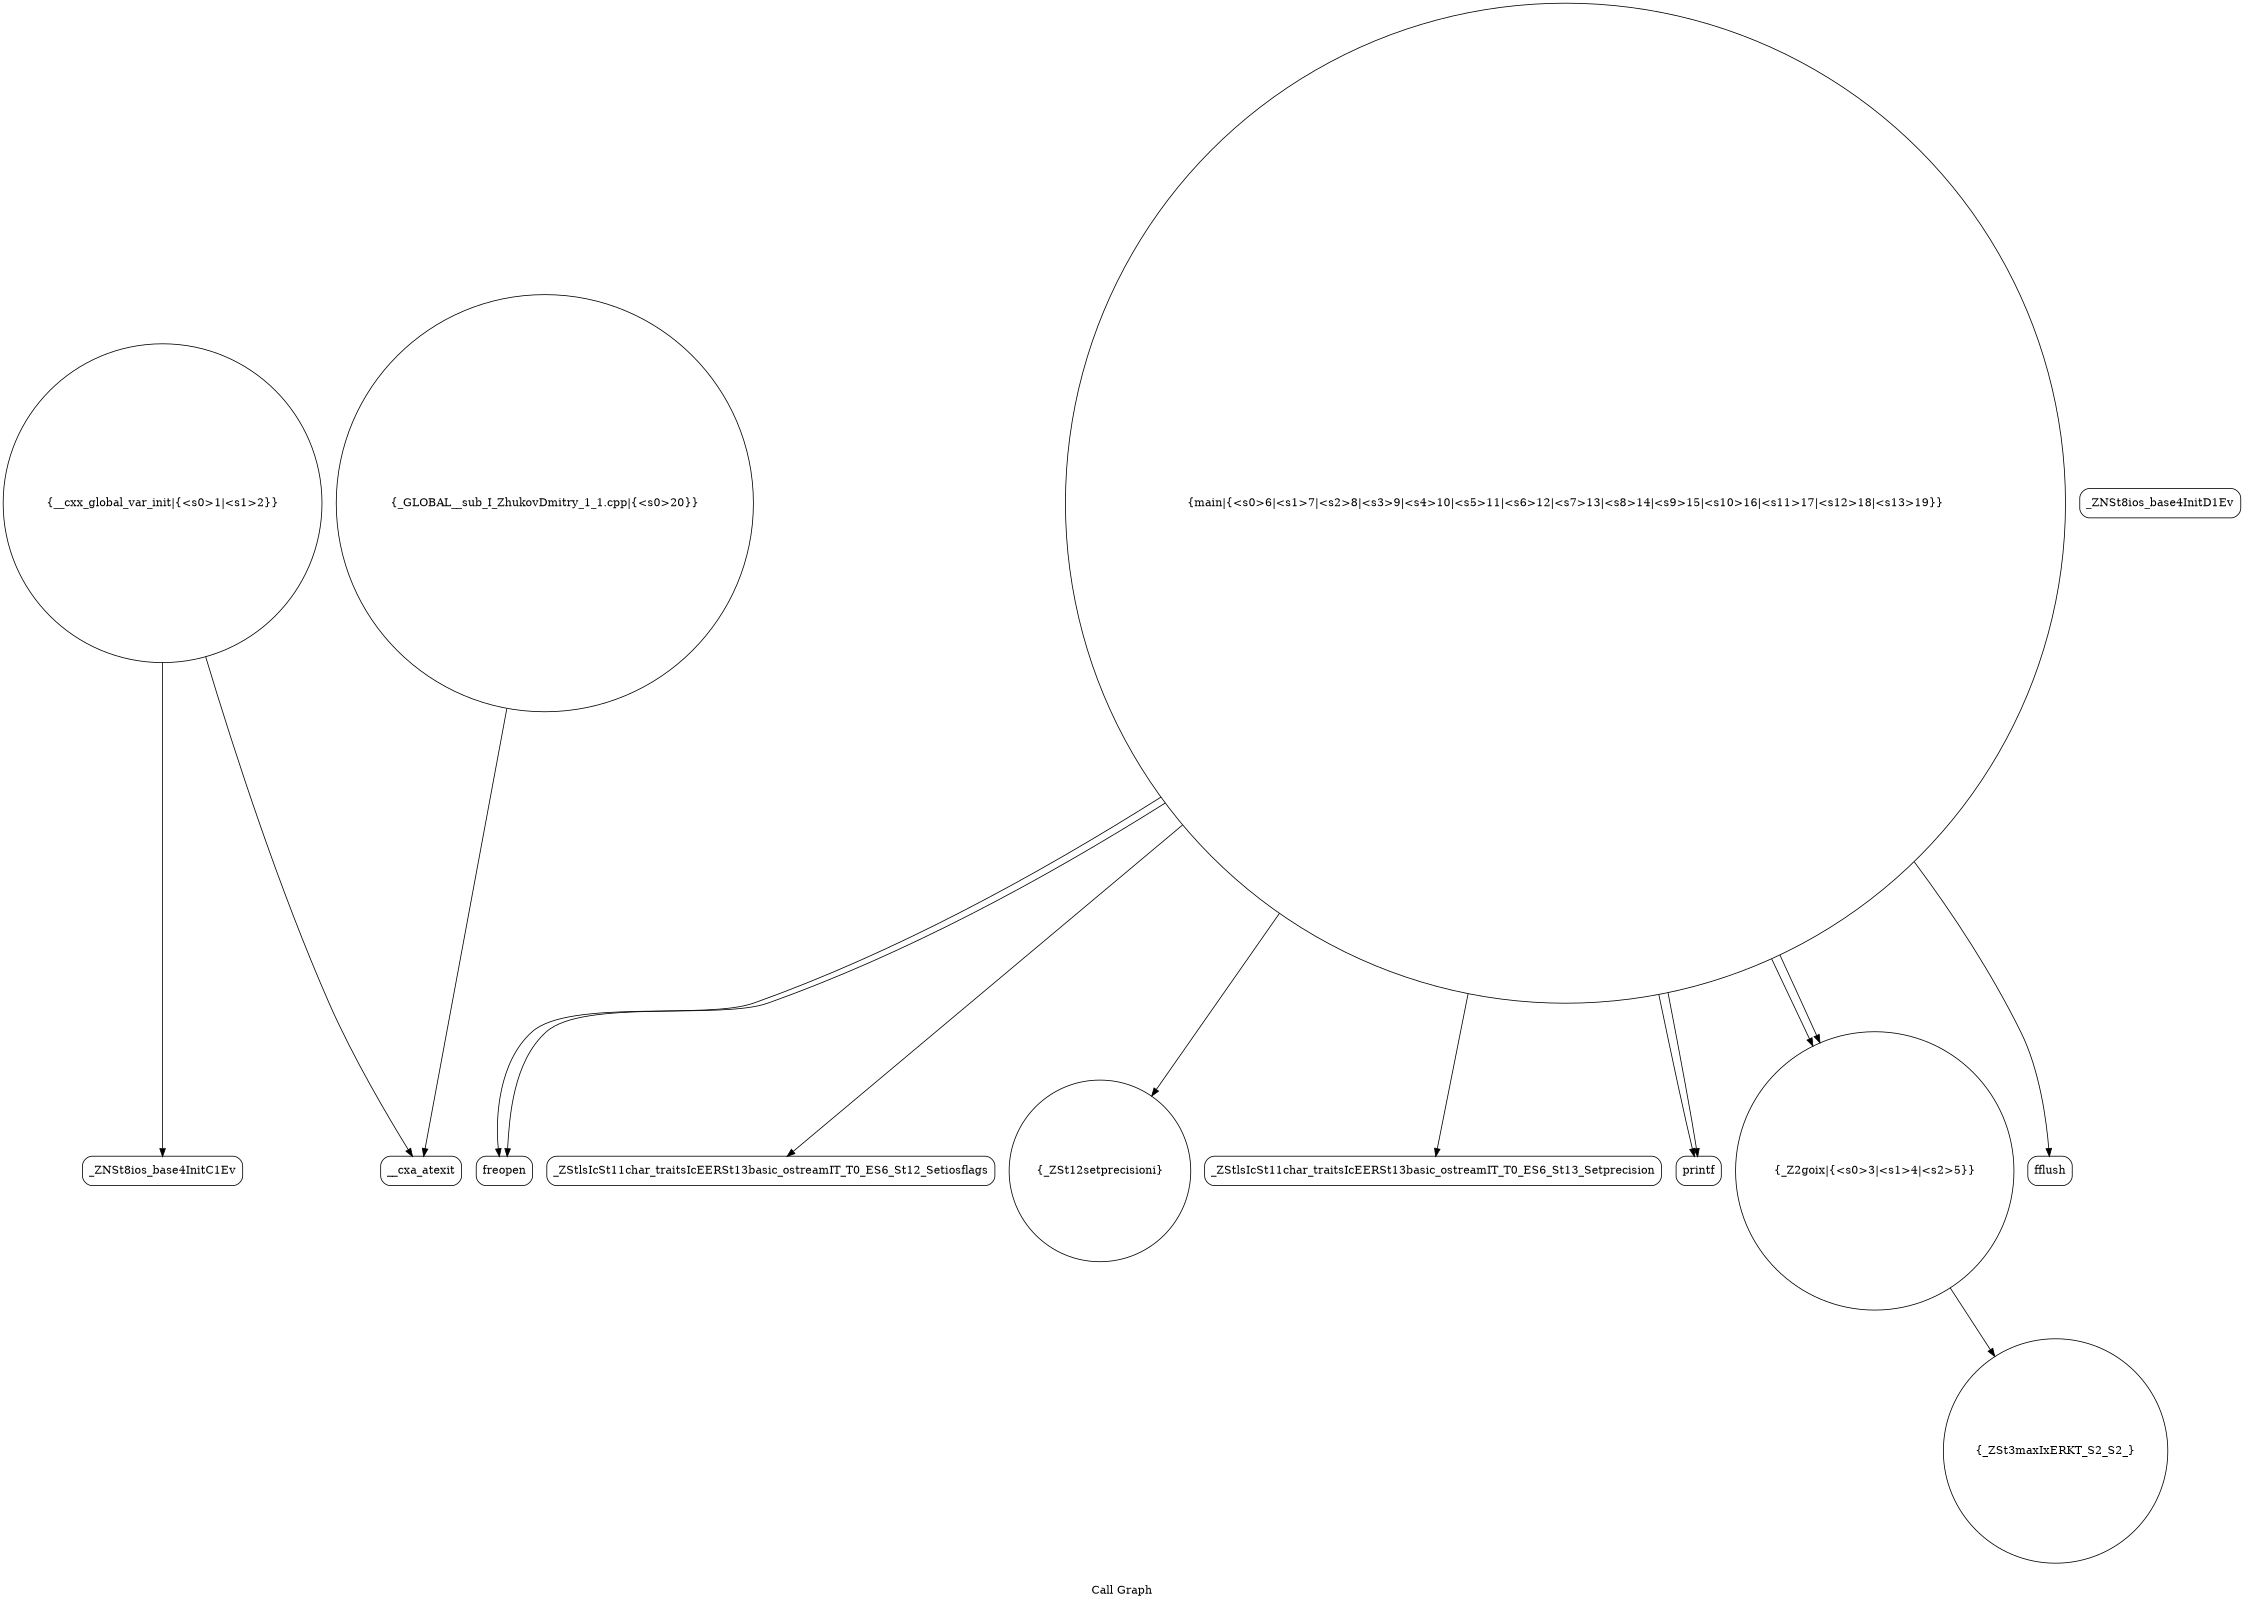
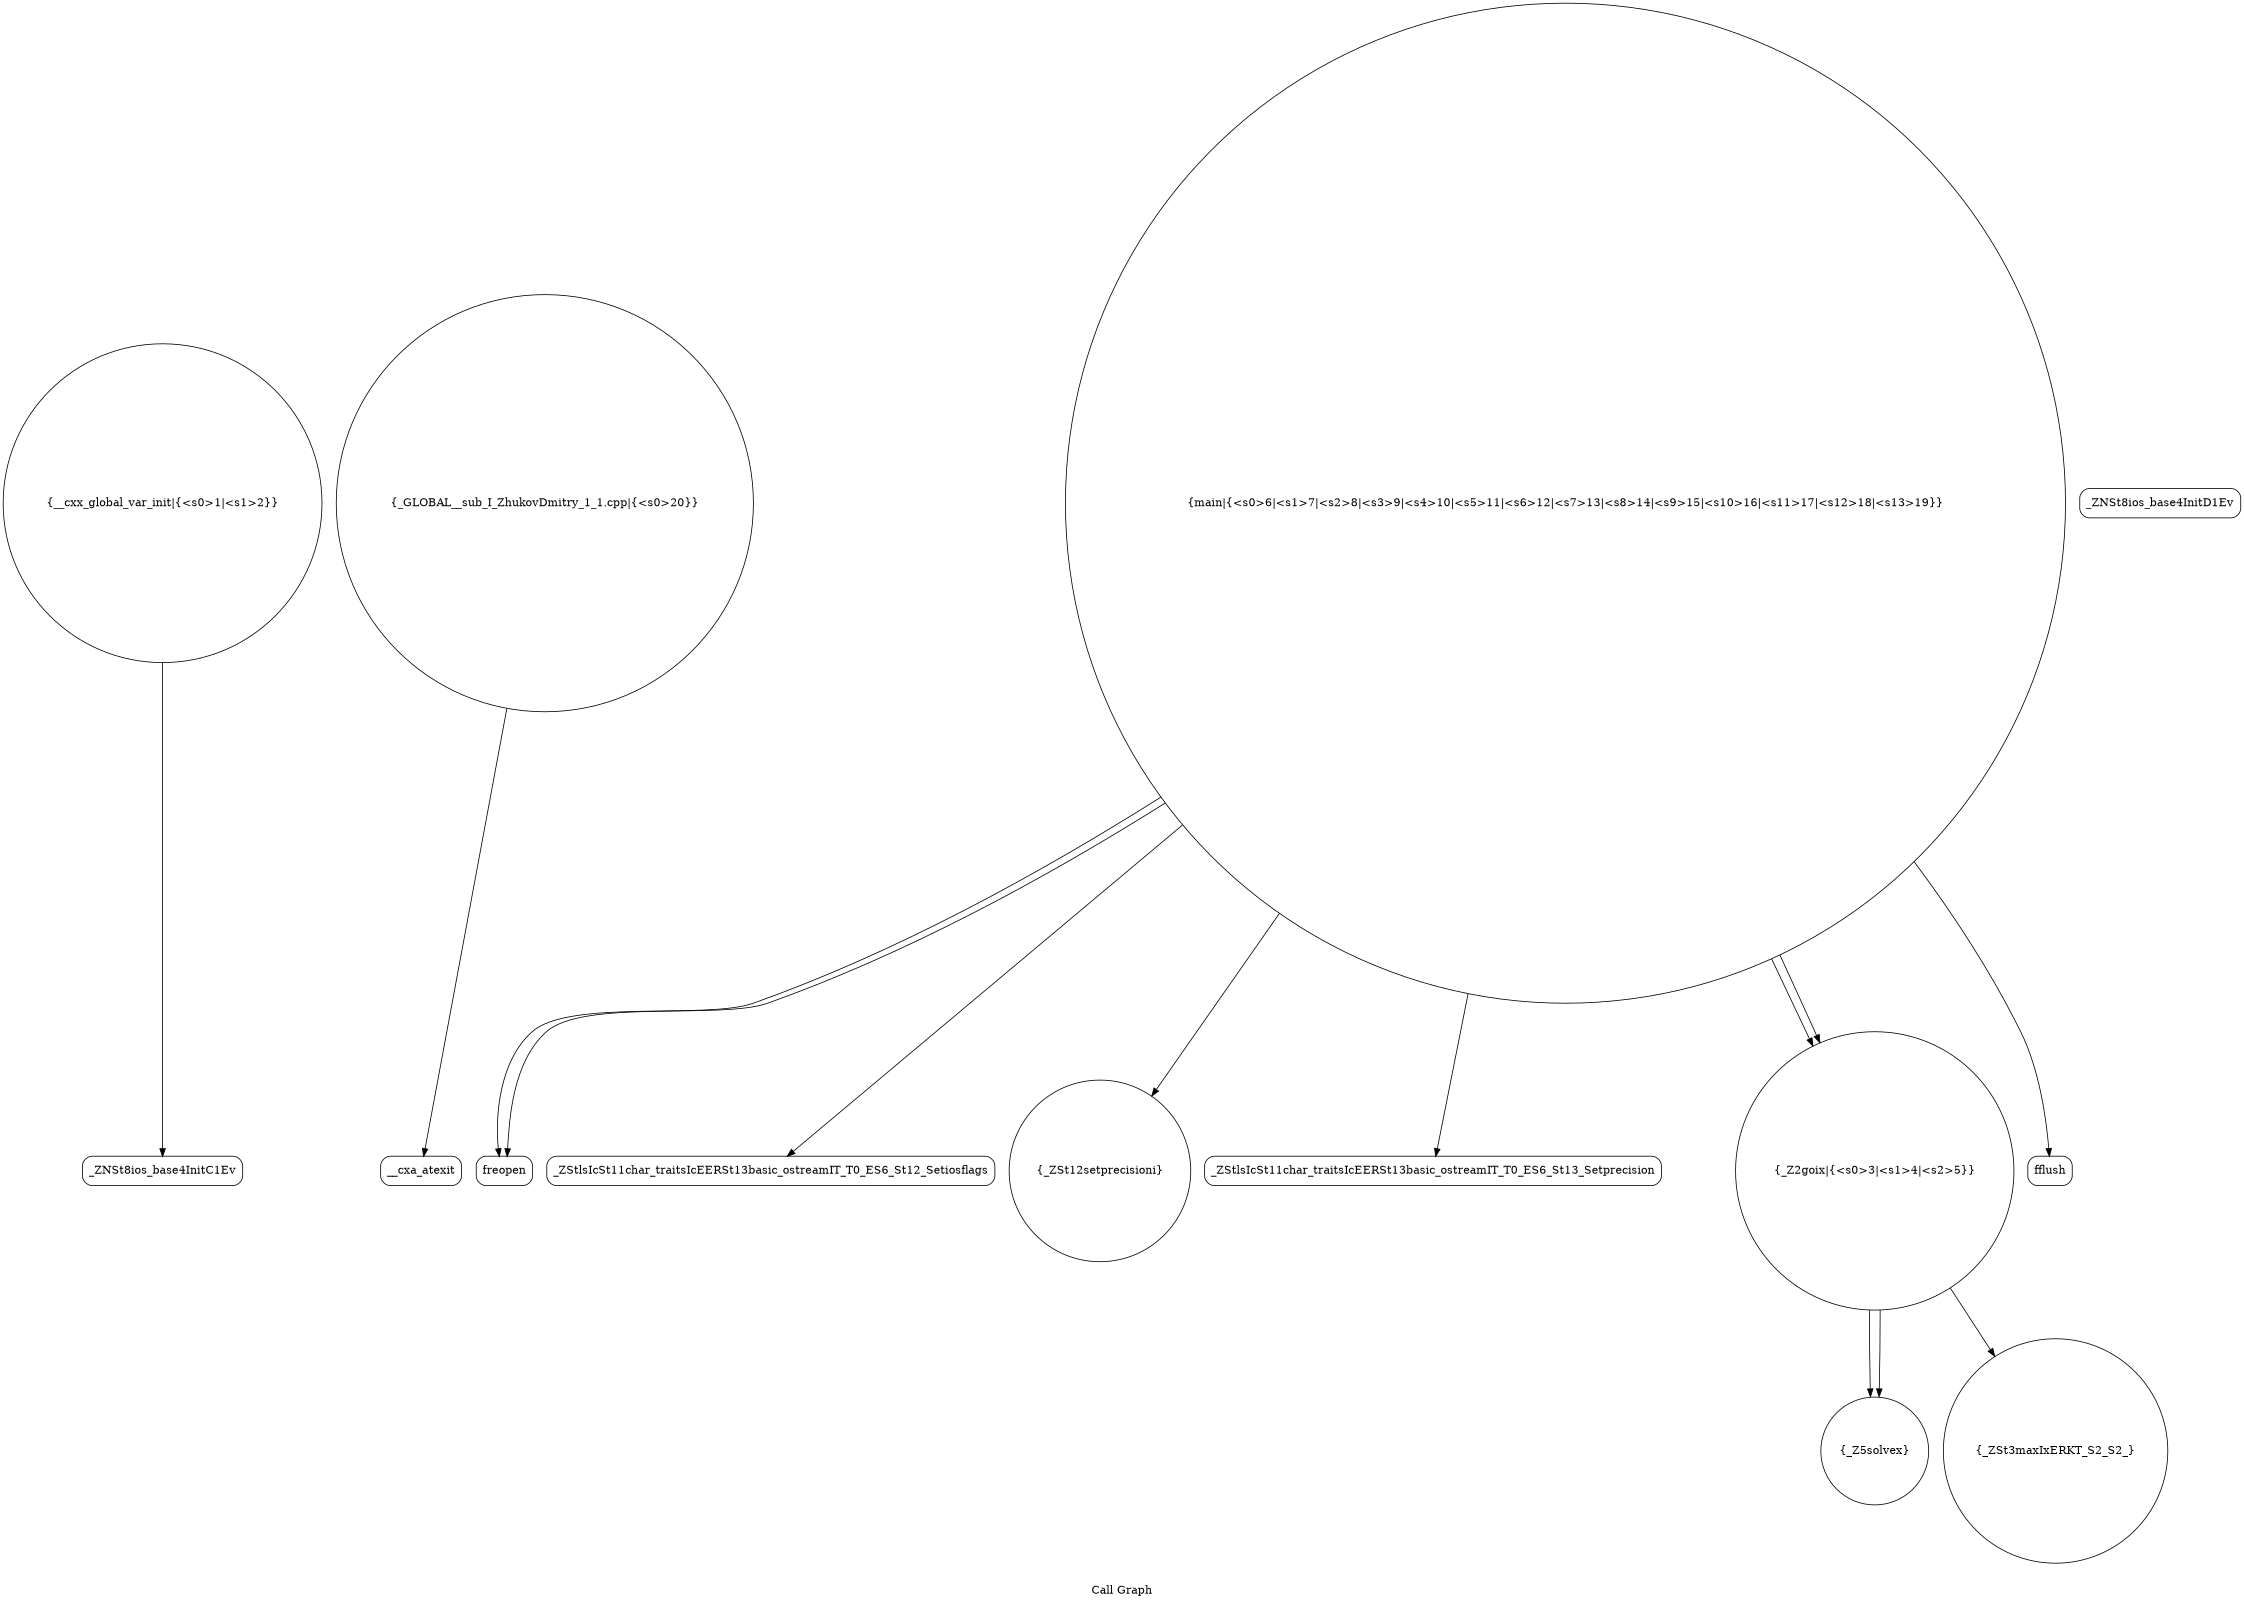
edge "{__cxx_global_var_init|{<s0>1|<s1>2}}" -> "__cxa_atexit": removed
node "printf": removed
node "{_Z5solvex}": added
